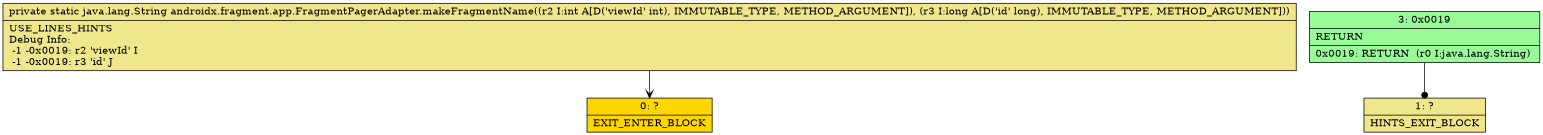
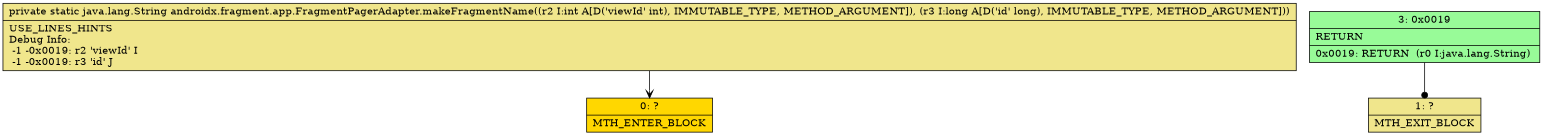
node "0: ?": text "EXIT_ENTER_BLOCK" -> "MTH_ENTER_BLOCK"
node "1: ?": text "HINTS_EXIT_BLOCK" -> "MTH_EXIT_BLOCK"
